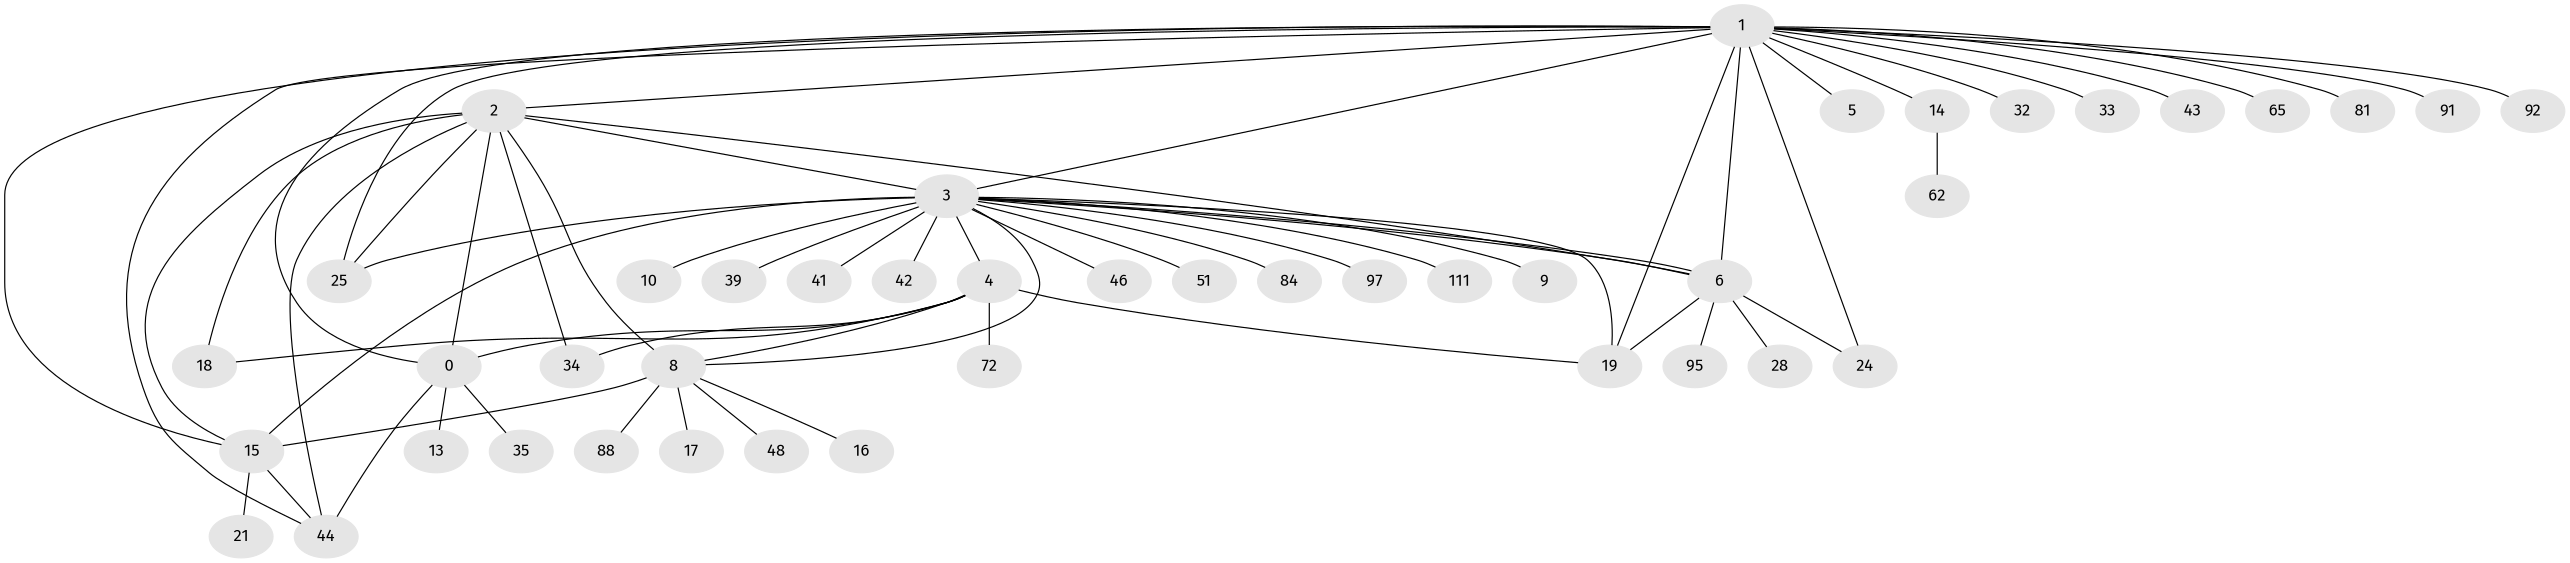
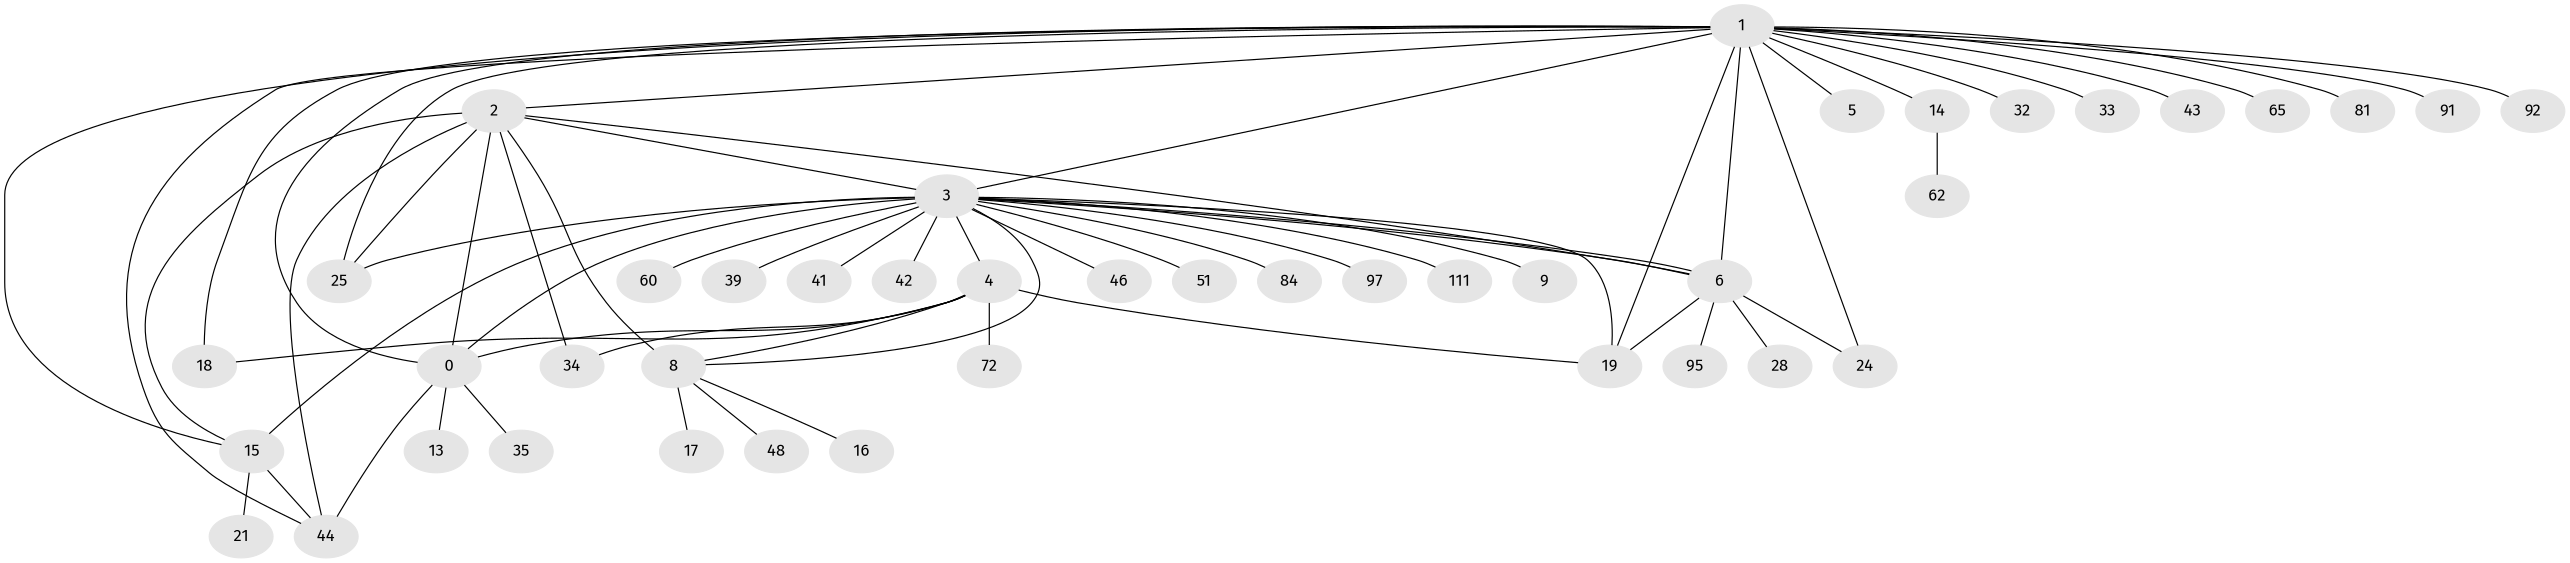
edge "2" -- "18": now "1" -- "18"
edge "3" -- "0": added
node "10": label "10" -> "60"
edge "8" -- "15": removed
node "88": removed
